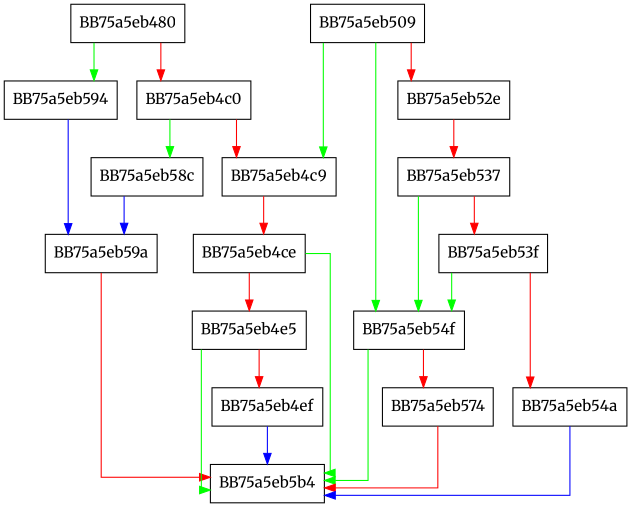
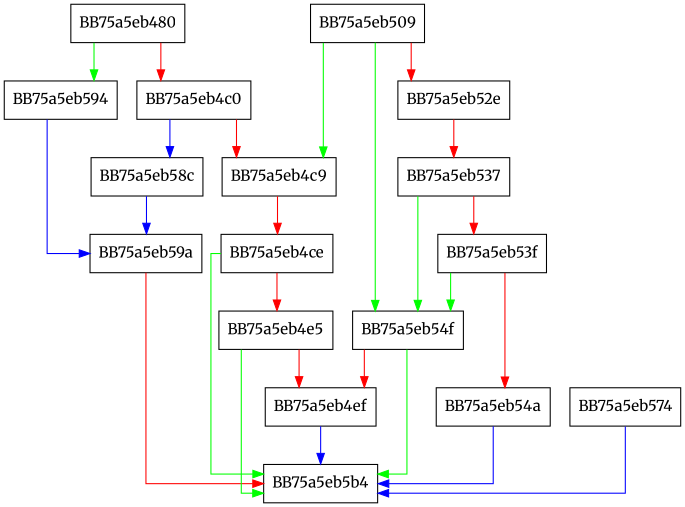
edge "BB75a5eb4c0" -> "BB75a5eb58c": color green -> blue
edge "BB75a5eb54f" -> "BB75a5eb574": now "BB75a5eb54f" -> "BB75a5eb4ef"
edge "BB75a5eb574" -> "BB75a5eb5b4": color red -> blue
